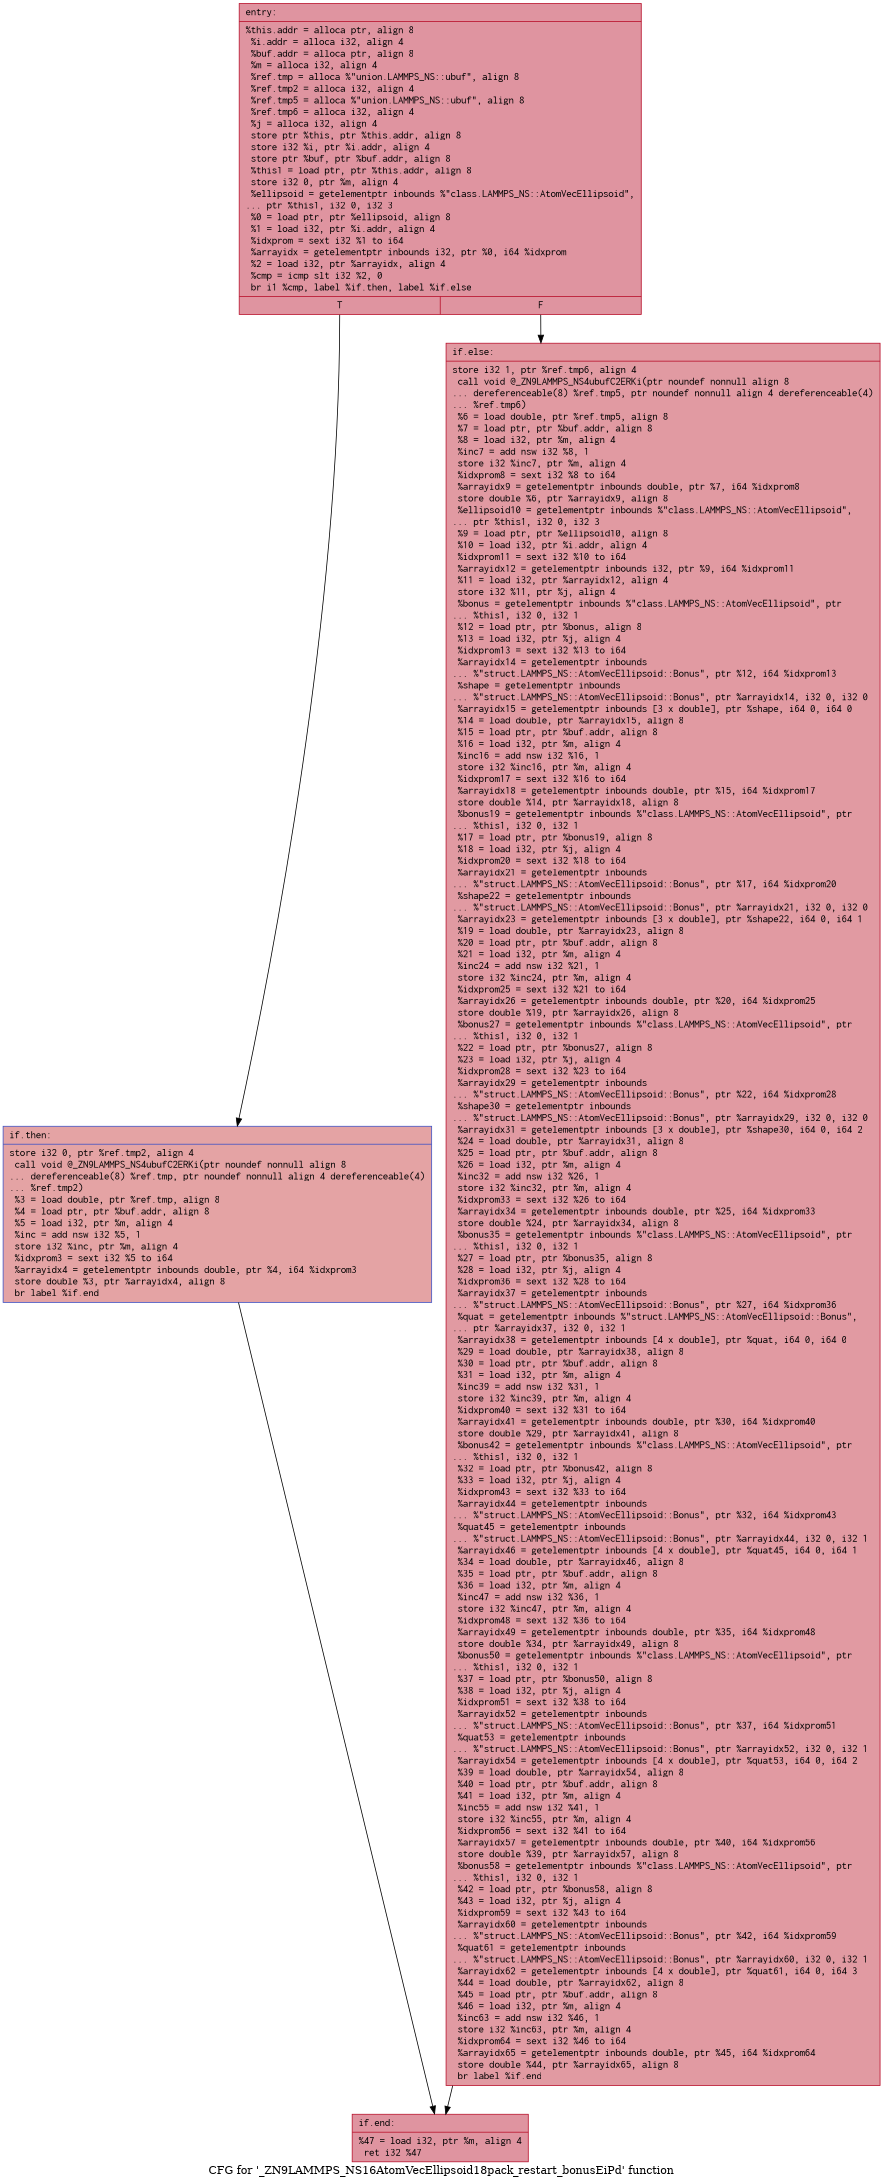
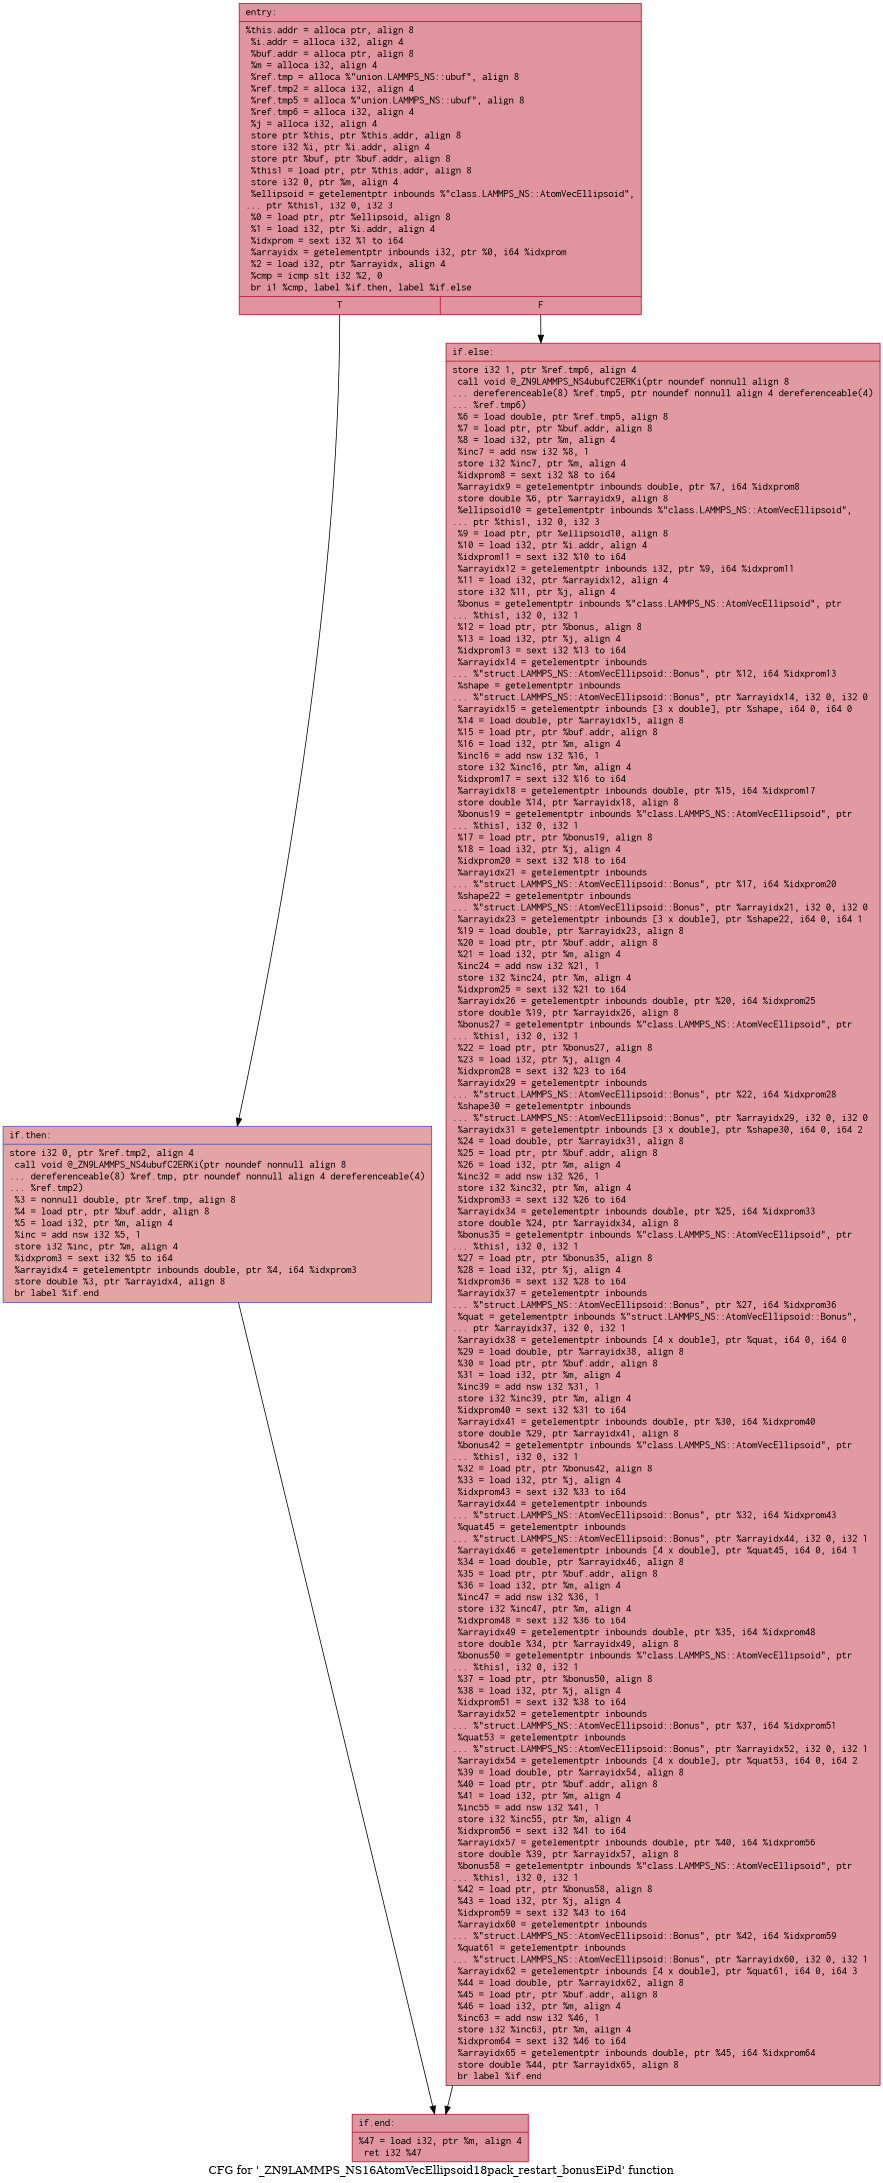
node "if.then:": text "%3 = load double, ptr %ref.tmp, align 8" -> "%3 = nonnull double, ptr %ref.tmp, align 8"
